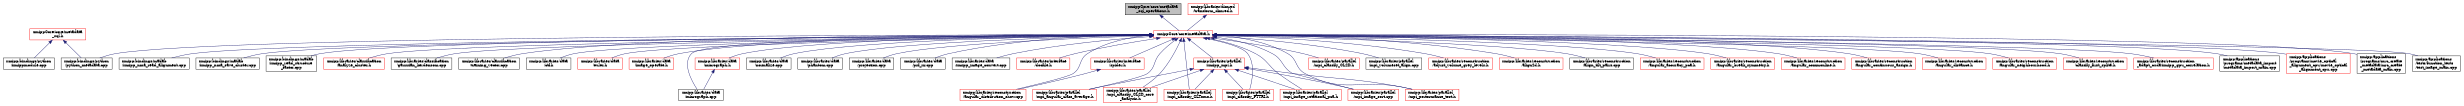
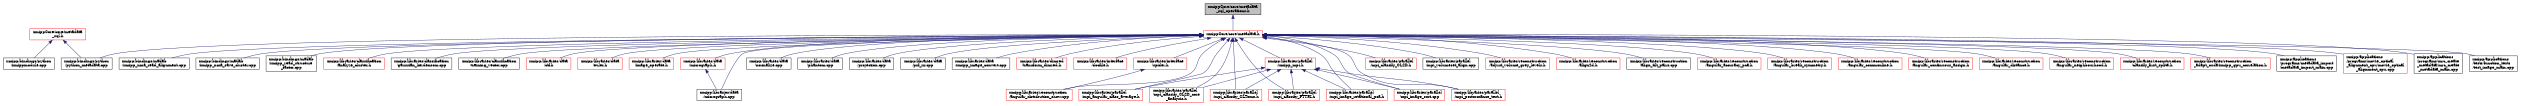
edge "xmippCore/core/metadata.h" -> "xmipp/libraries/dimred /transform_dimred.h": reversed
node "xmipp/libraries/data /ctf.h": color black -> red
